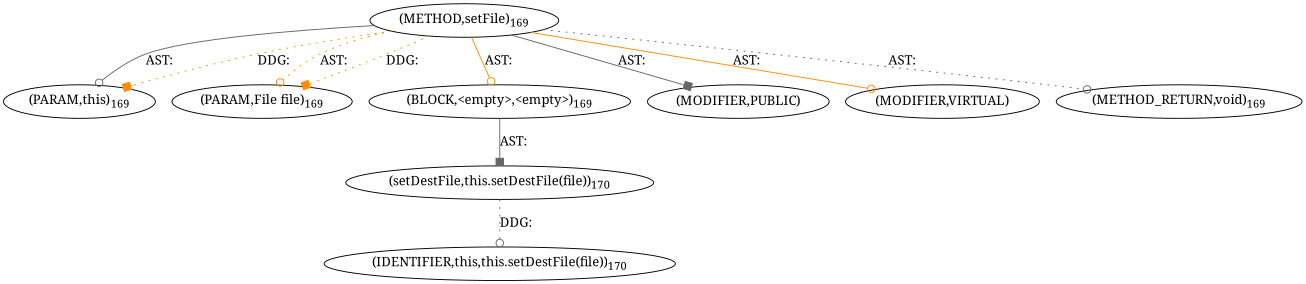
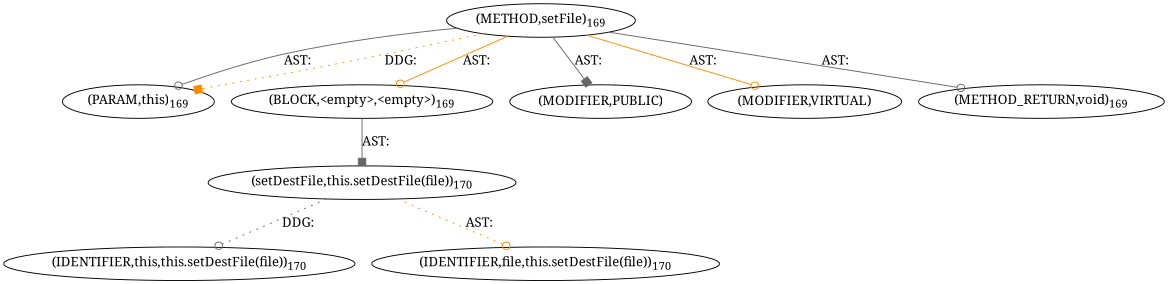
edge "(METHOD,setFile)" -> "(METHOD_RETURN,void)": style dotted -> solid
node "(PARAM,File file)": removed
node "(IDENTIFIER,file,this.setDestFile(file))": added
